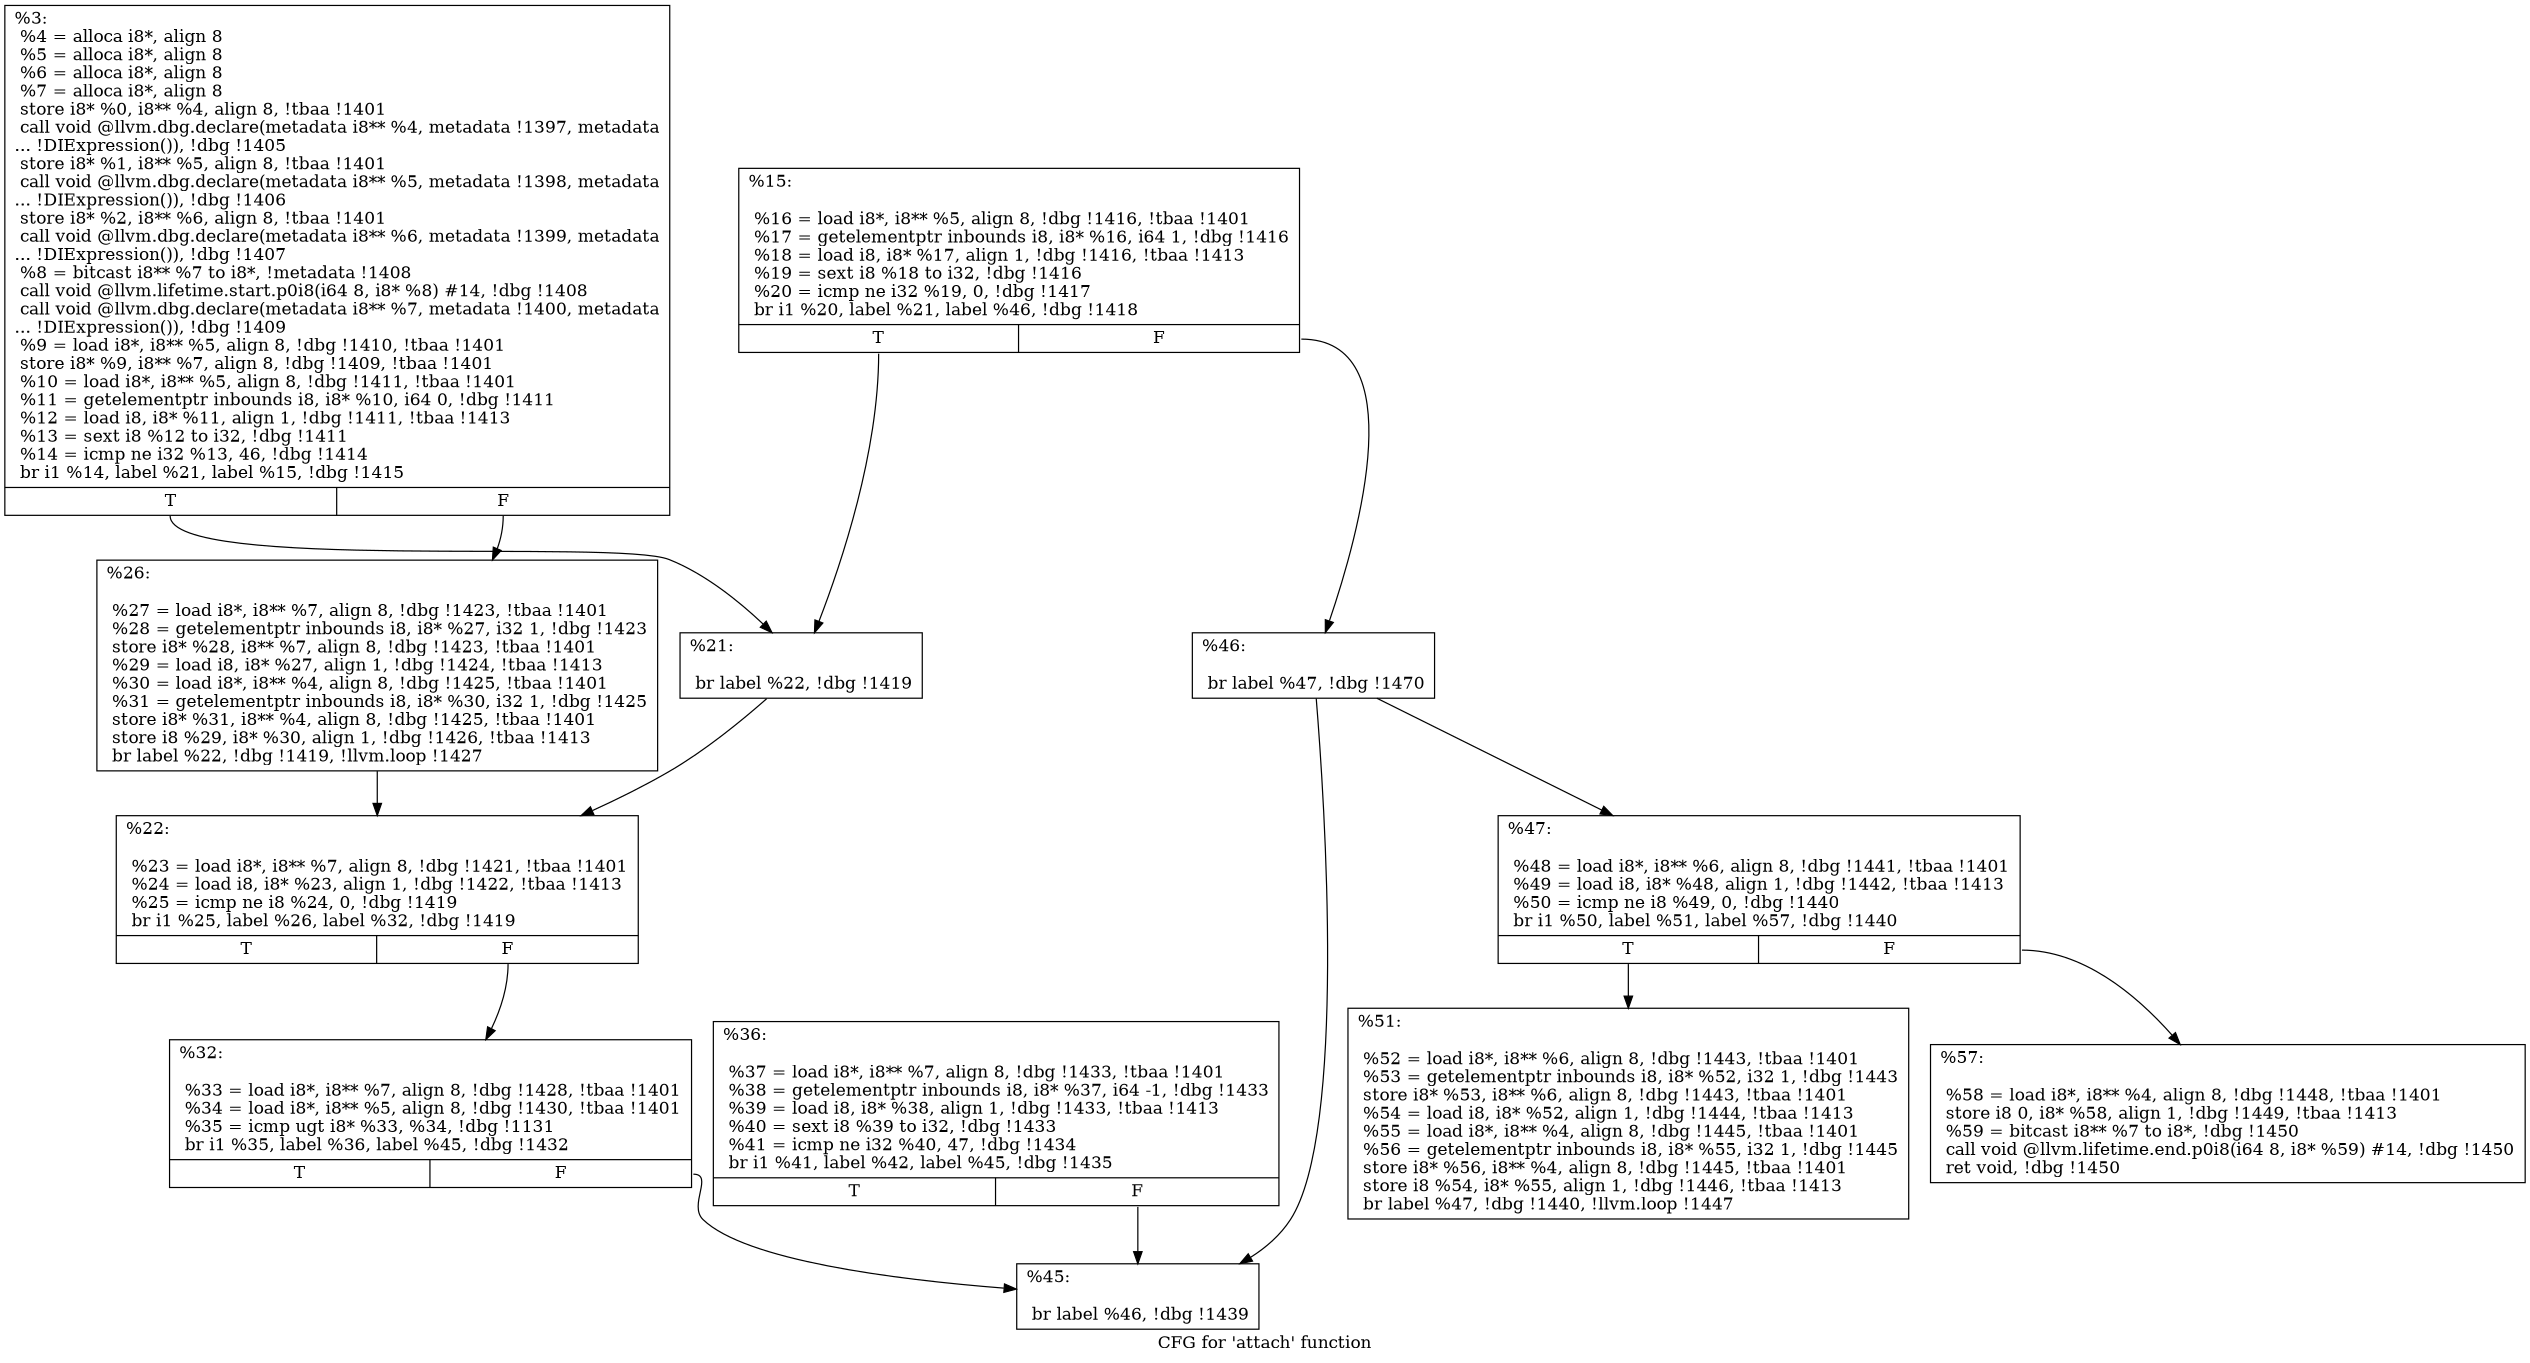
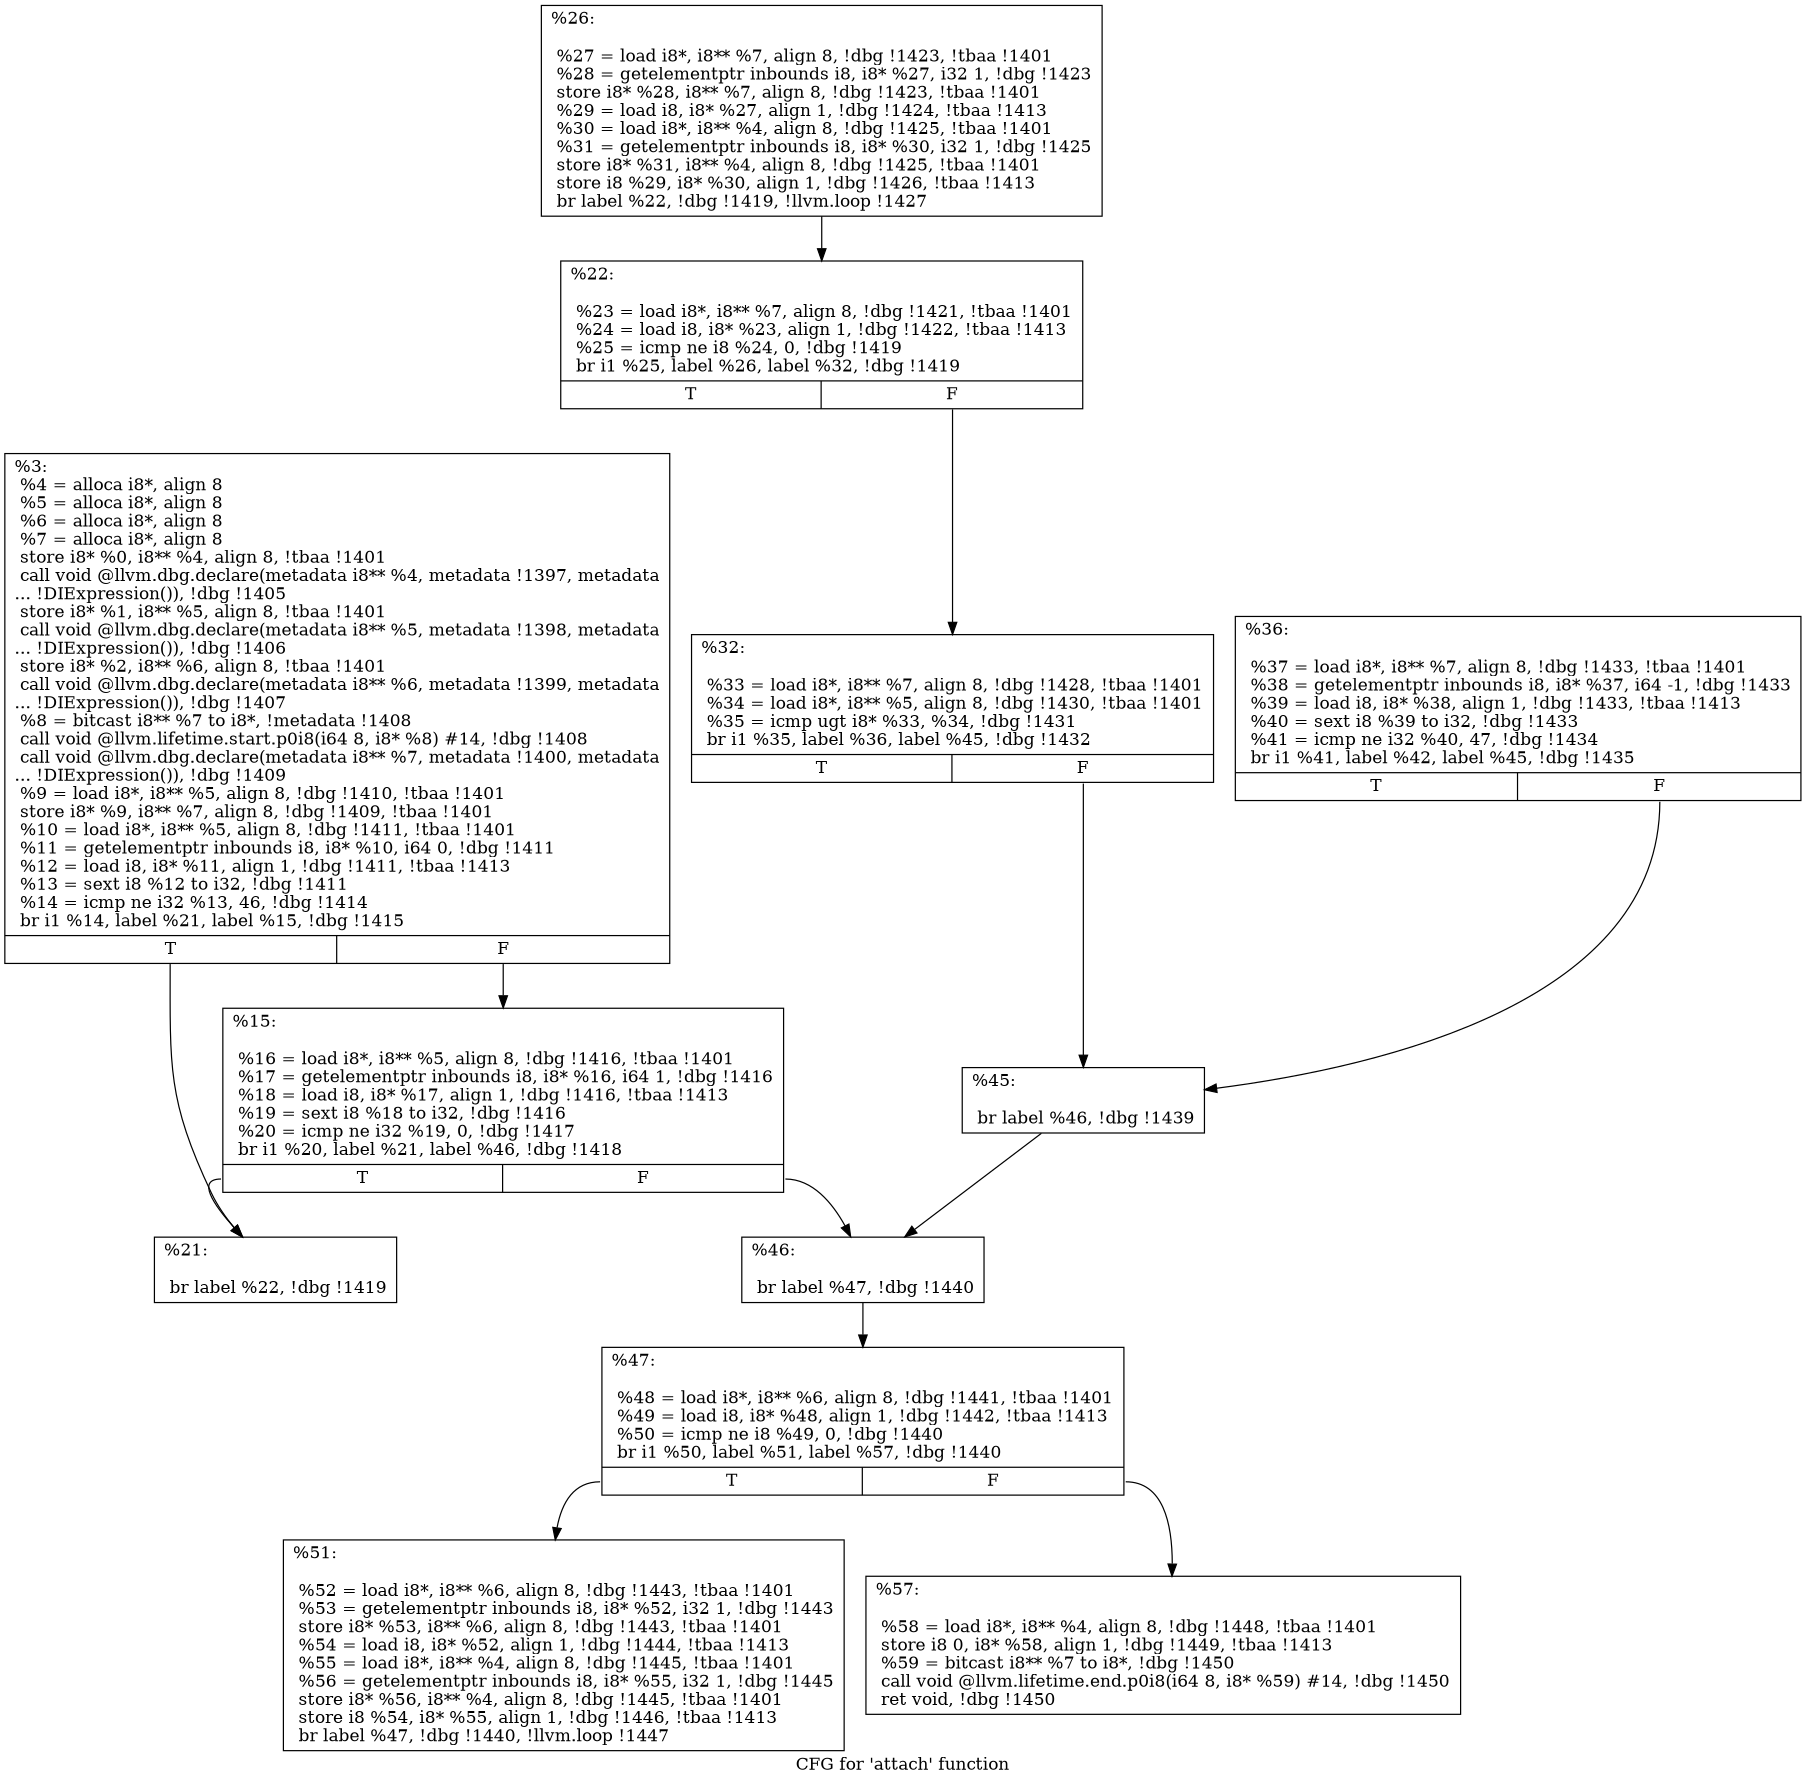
edge "%3:" -> "%26:": now "%3:" -> "%15:"
node "%46:": text "br label %47, !dbg !1470" -> "br label %47, !dbg !1440"
edge "%21:" -> "%22:": removed
edge "%46:" -> "%45:": reversed
node "%32:": text "%35 = icmp ugt i8* %33, %34, !dbg !1131" -> "%35 = icmp ugt i8* %33, %34, !dbg !1431"
